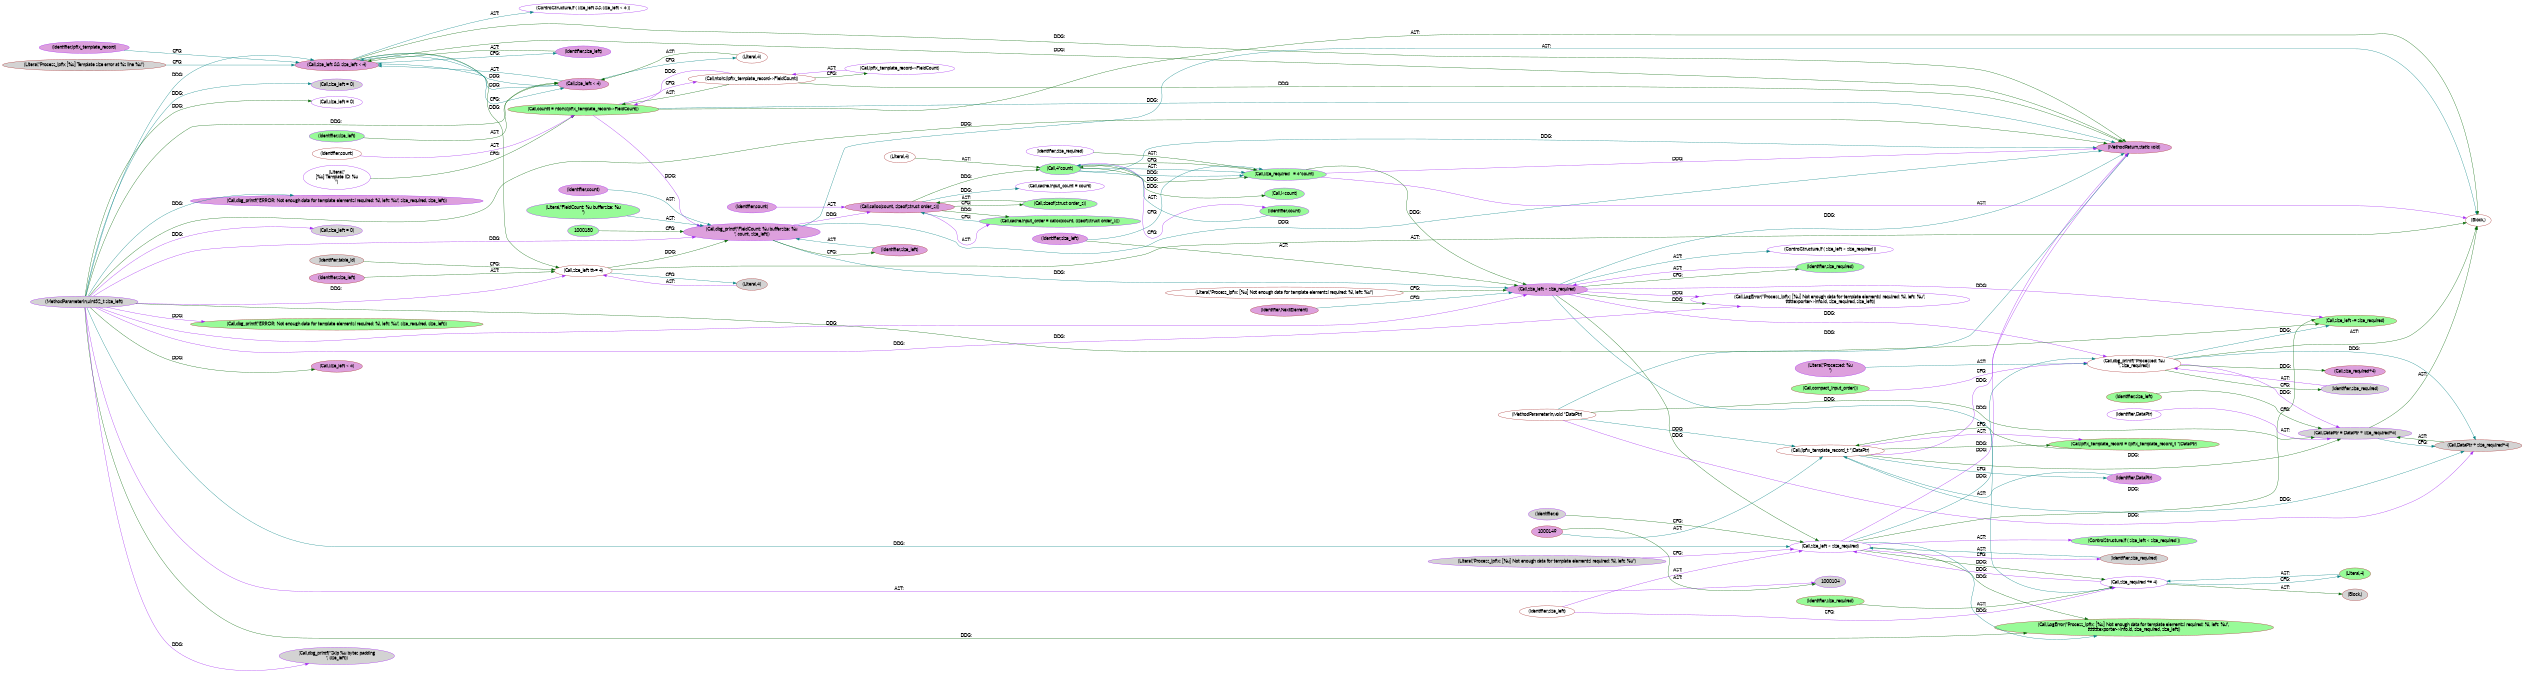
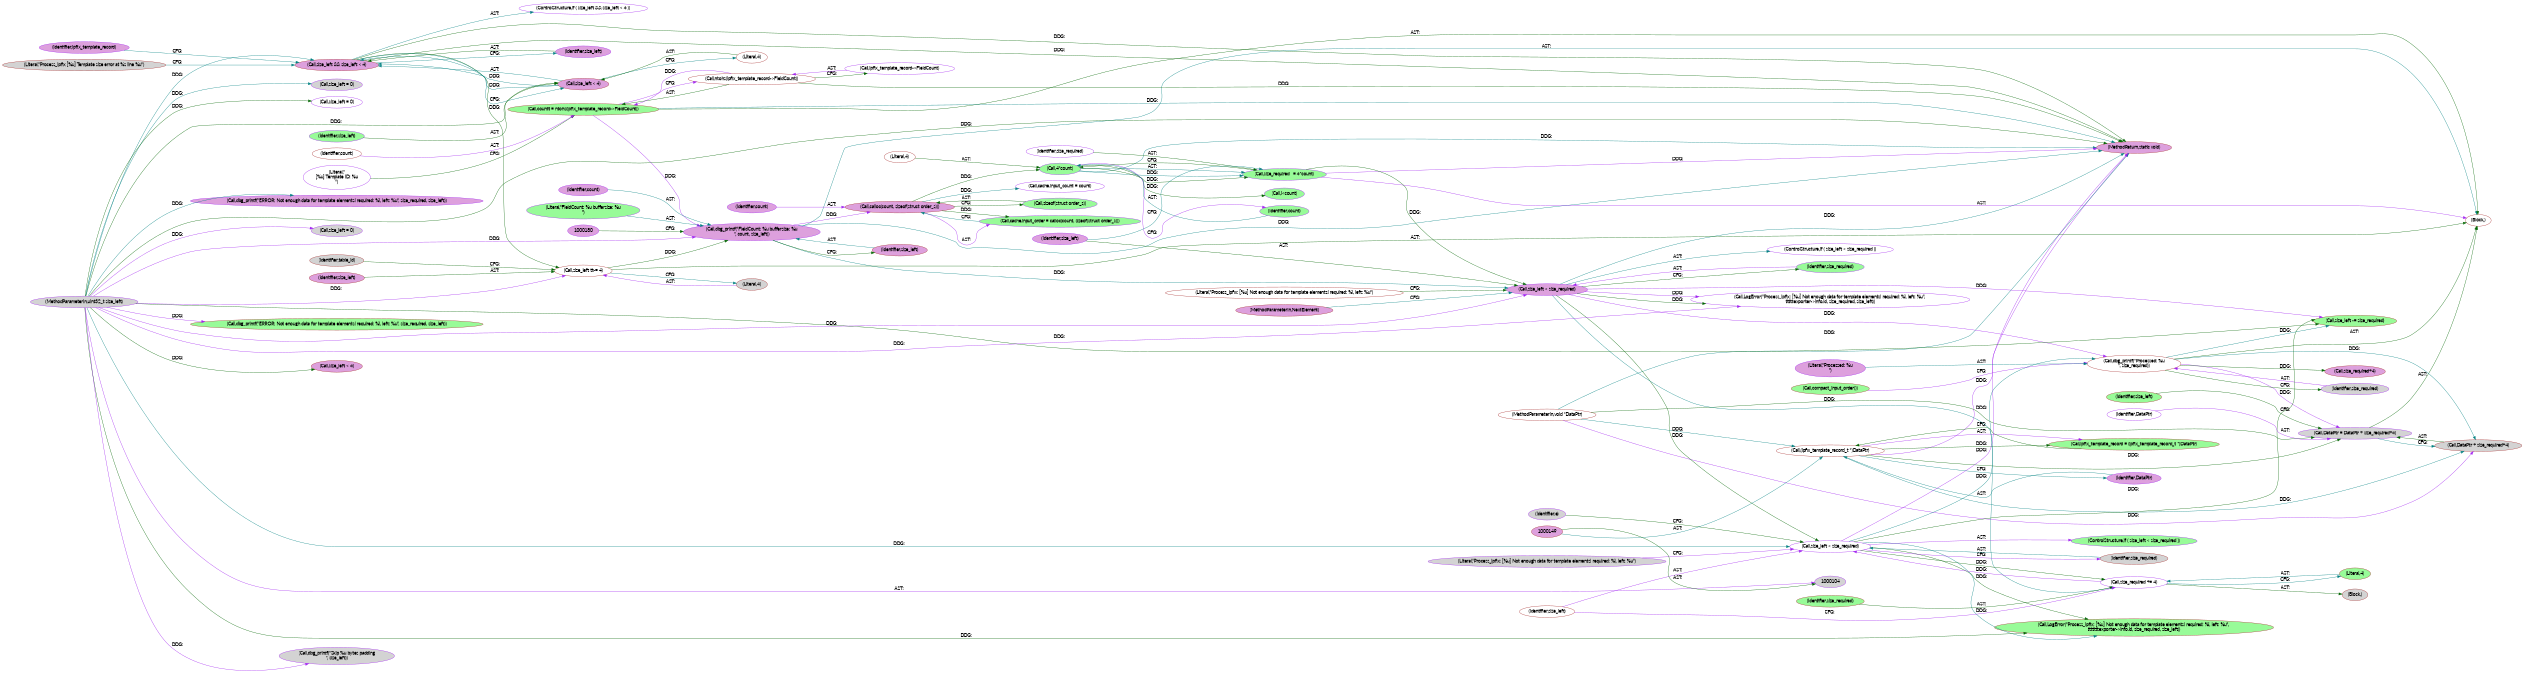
node "1000180": fillcolor palegreen -> plum
node "(Identifier,NextElement)": label "(Identifier,NextElement)" -> "(MethodParameterIn,NextElement)"
